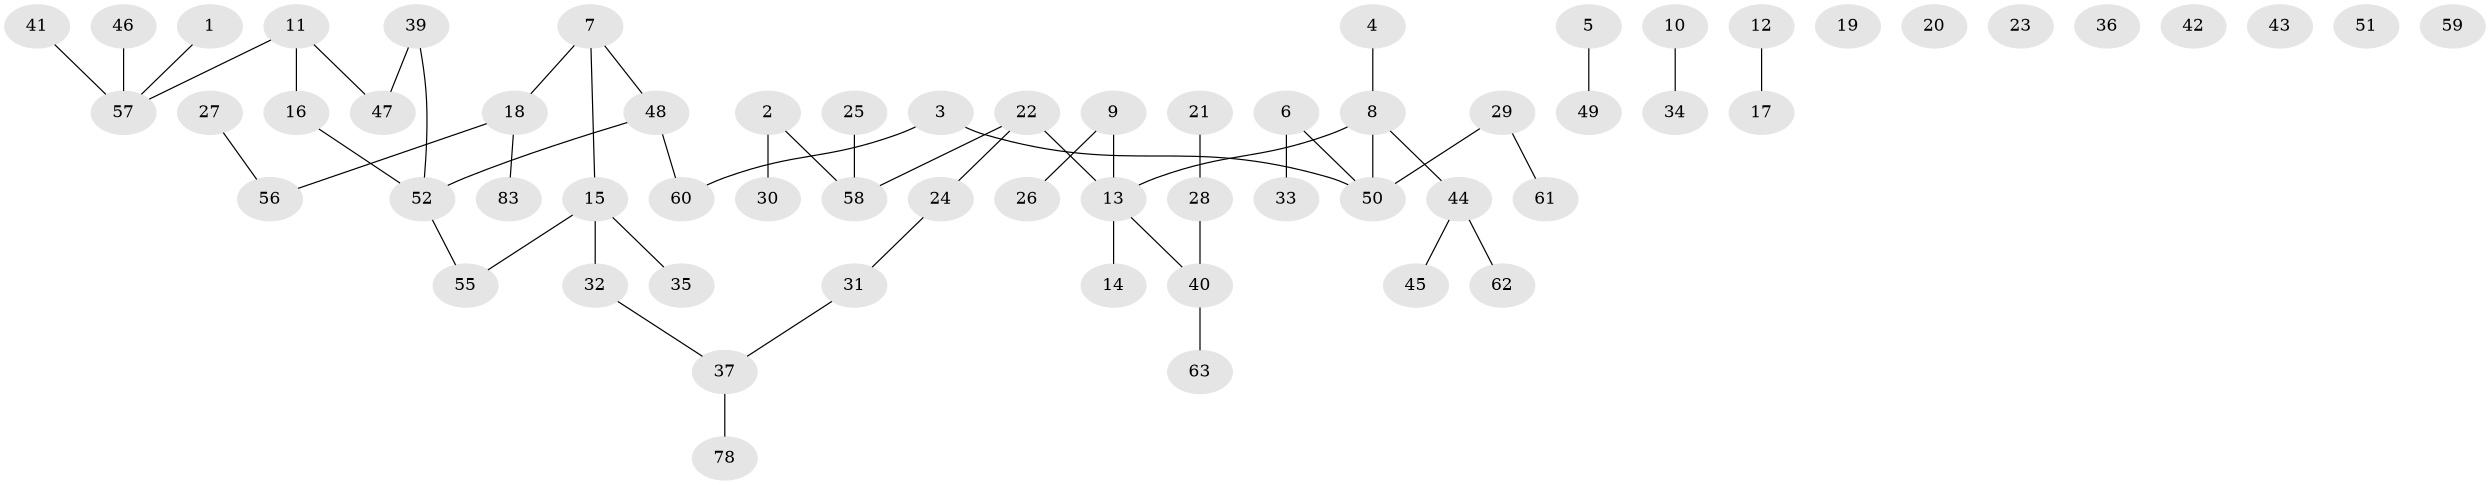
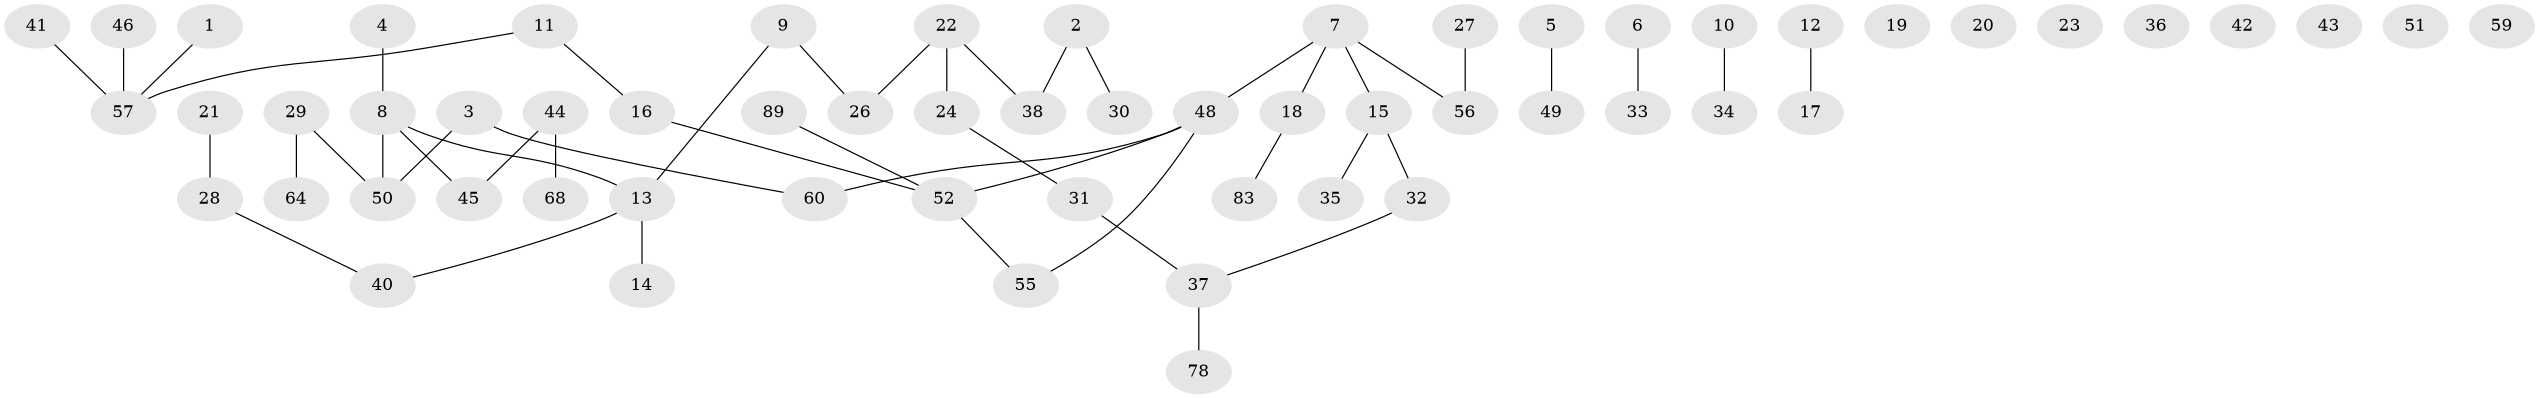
node "39": label "39" -> "89"
node "47": removed
node "25": removed
edge "18" -- "56": now "7" -- "56"
edge "6" -- "50": removed
edge "8" -- "44": now "8" -- "45"
edge "22" -- "13": now "22" -- "26"
node "58": label "58" -> "38"
node "61": label "61" -> "64"
edge "15" -- "55": now "48" -- "55"
node "62": label "62" -> "68"
node "63": removed
